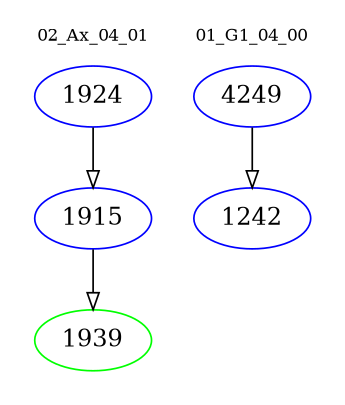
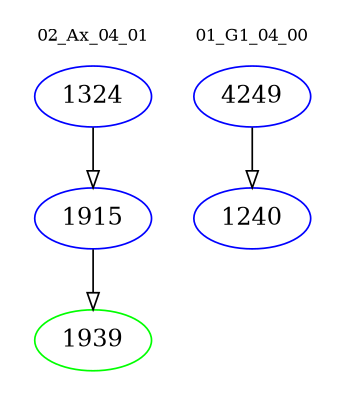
node "1924": label "1924" -> "1324"
node "1242": label "1242" -> "1240"
